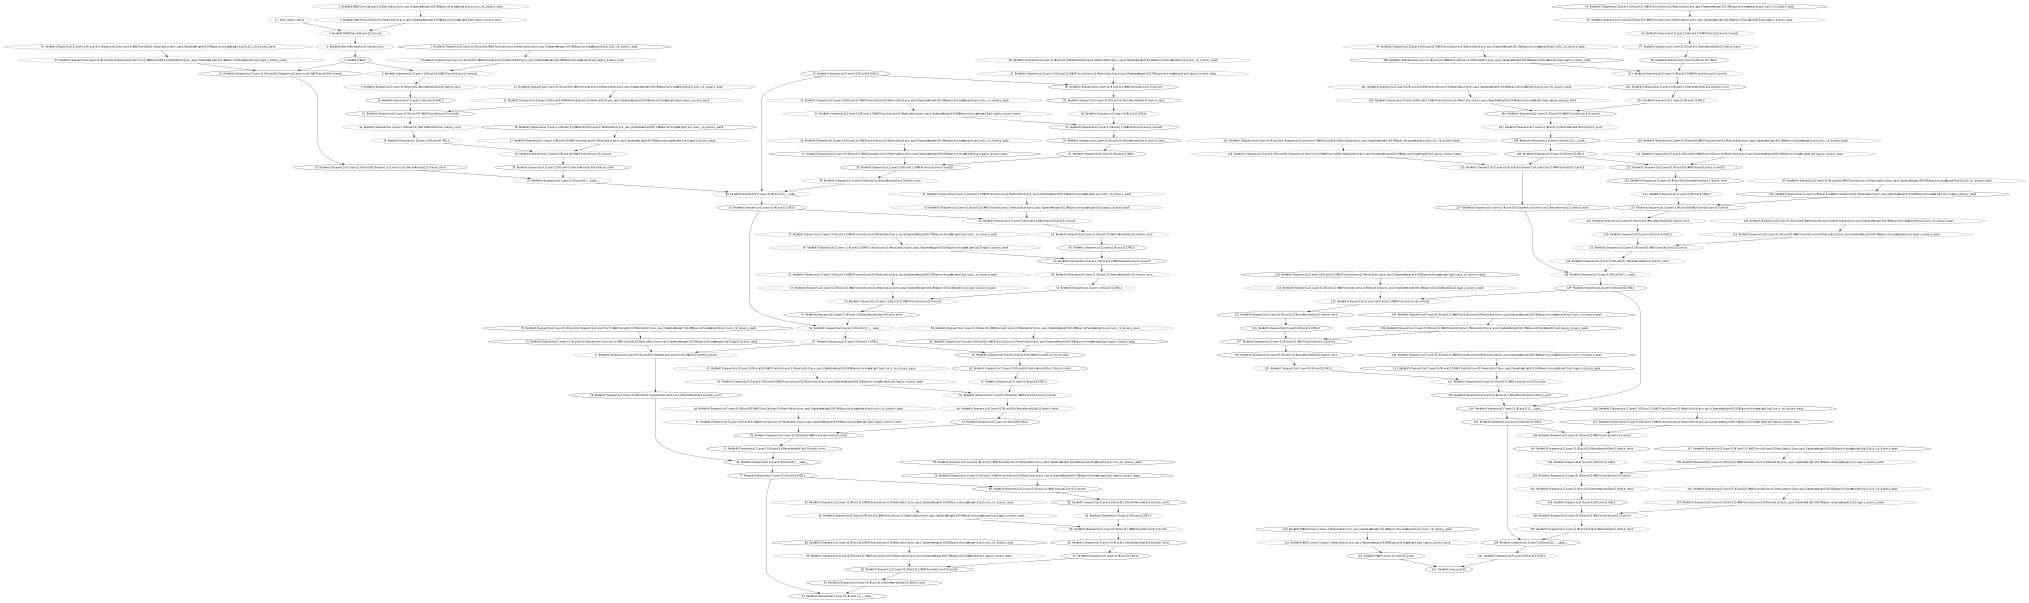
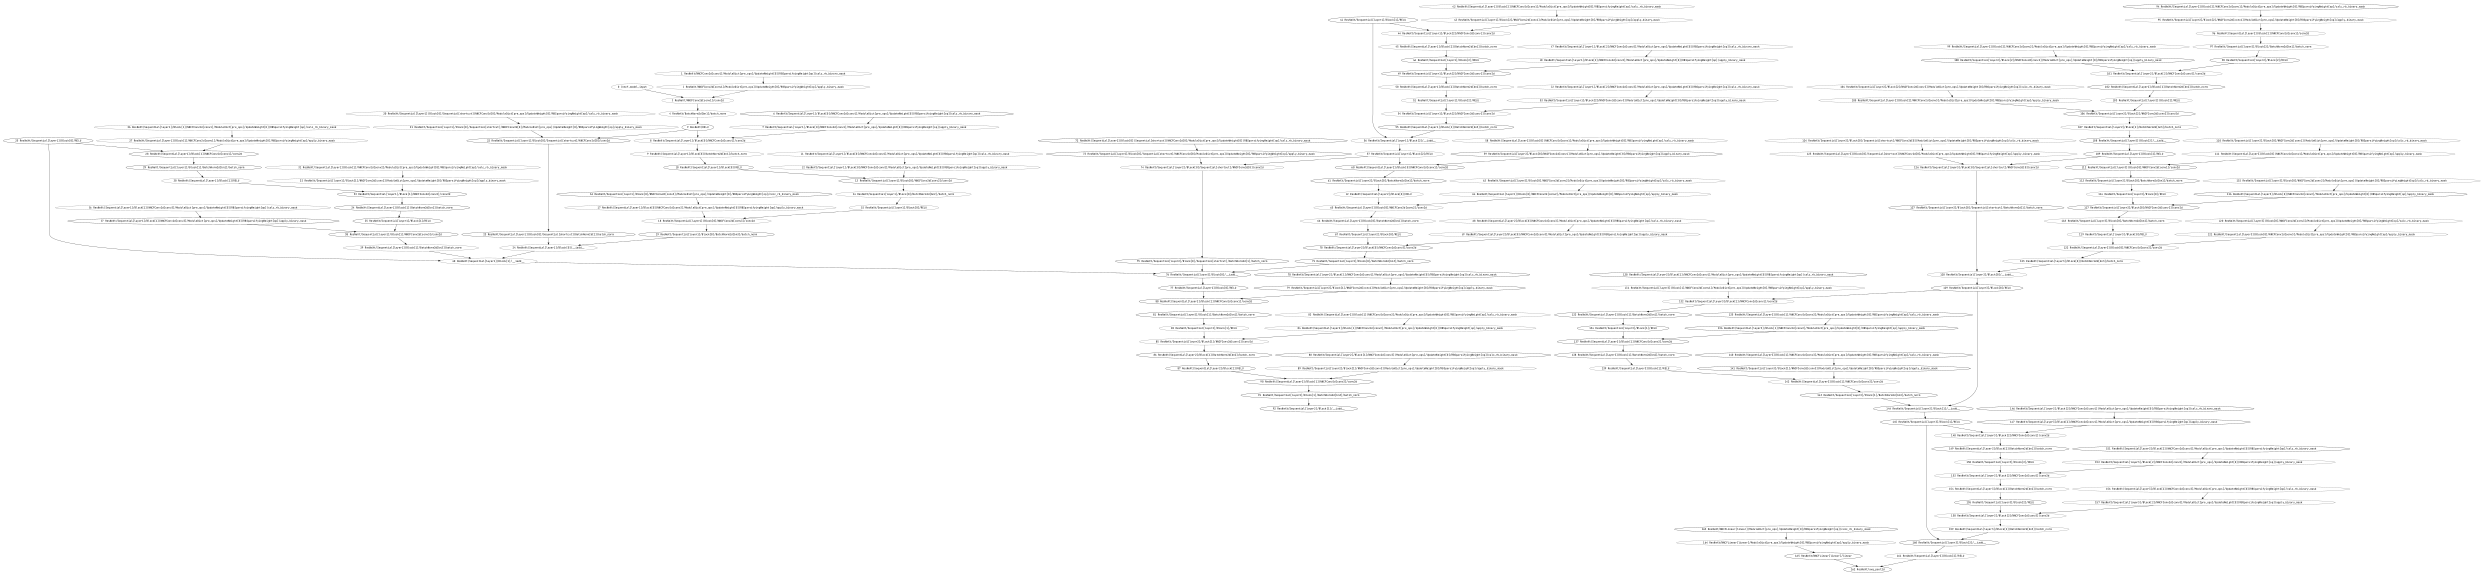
edge "40 ResNeXt/Sequential[layer1]/Block[1]/__iadd__" -> "41 ResNeXt/Sequential[layer1]/Block[1]/RELU": now "40 ResNeXt/Sequential[layer1]/Block[1]/__iadd__" -> "76 ResNeXt/Sequential[layer2]/Block[0]/__iadd__"
edge "77 ResNeXt/Sequential[layer2]/Block[0]/RELU" -> "92 ResNeXt/Sequential[layer2]/Block[1]/__iadd__": removed
